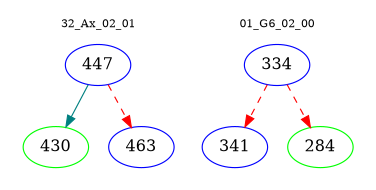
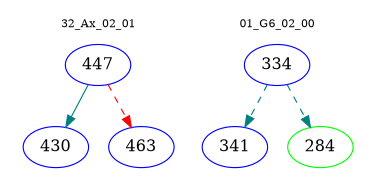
edge "334" -> "341": color red -> teal
edge "334" -> "284": color red -> teal
node "430": color green -> blue
